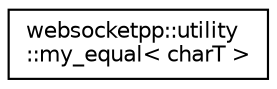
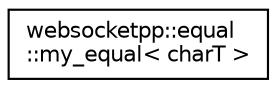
node "websocketpp::utility ::my_equal< charT >": label "websocketpp::utility ::my_equal< charT >" -> "websocketpp::equal ::my_equal< charT >"
